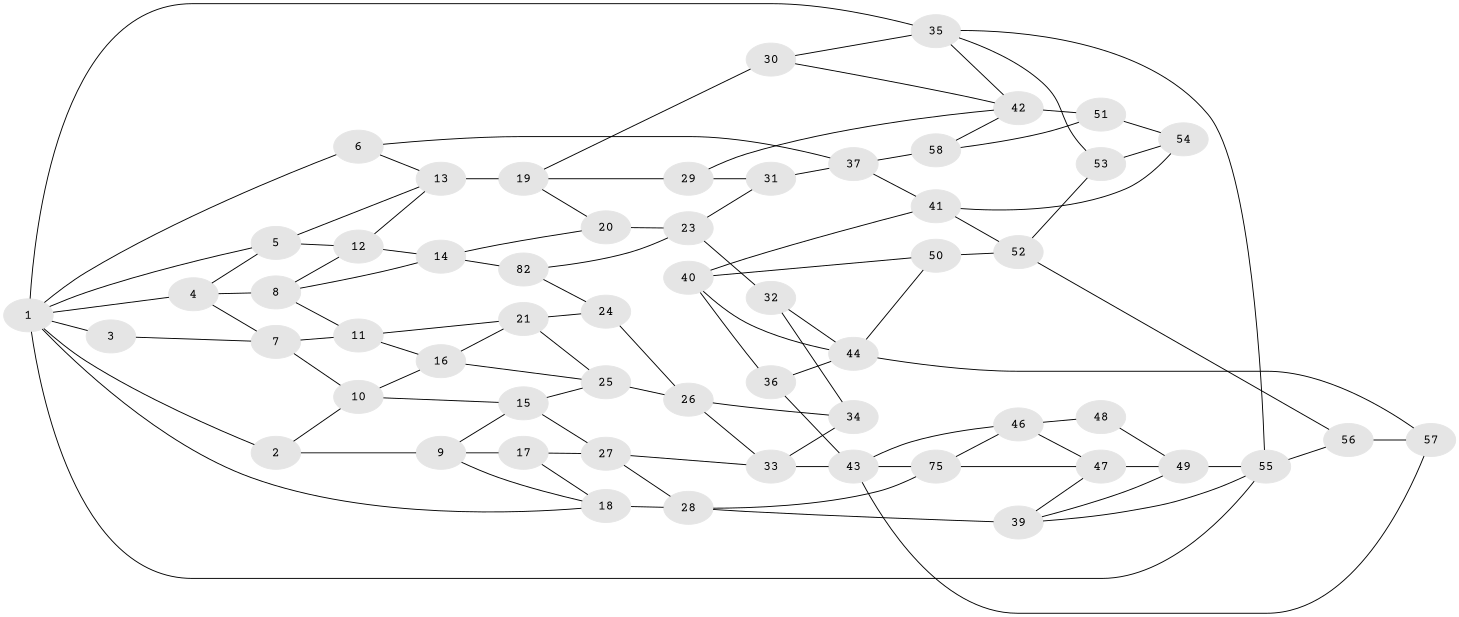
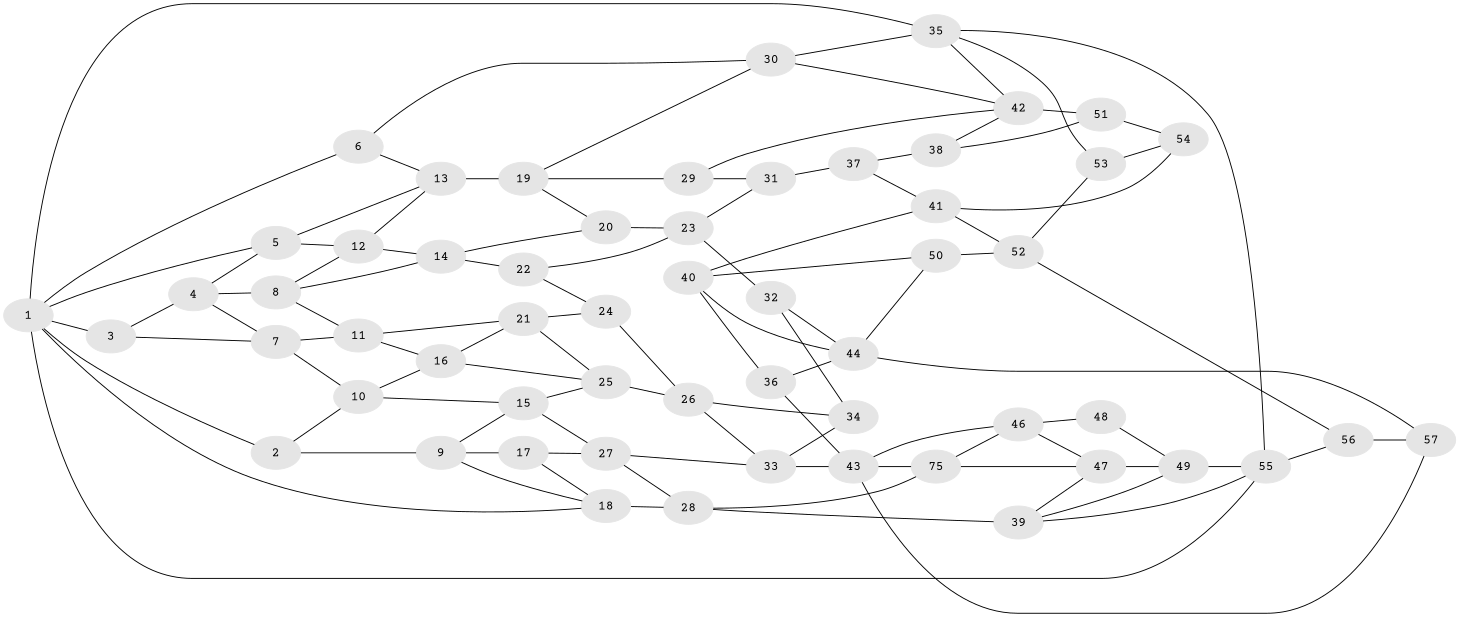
edge "6" -- "37": now "6" -- "30"
node "58": label "58" -> "38"
node "82": label "82" -> "22"
edge "4" -- "1": now "4" -- "3"
